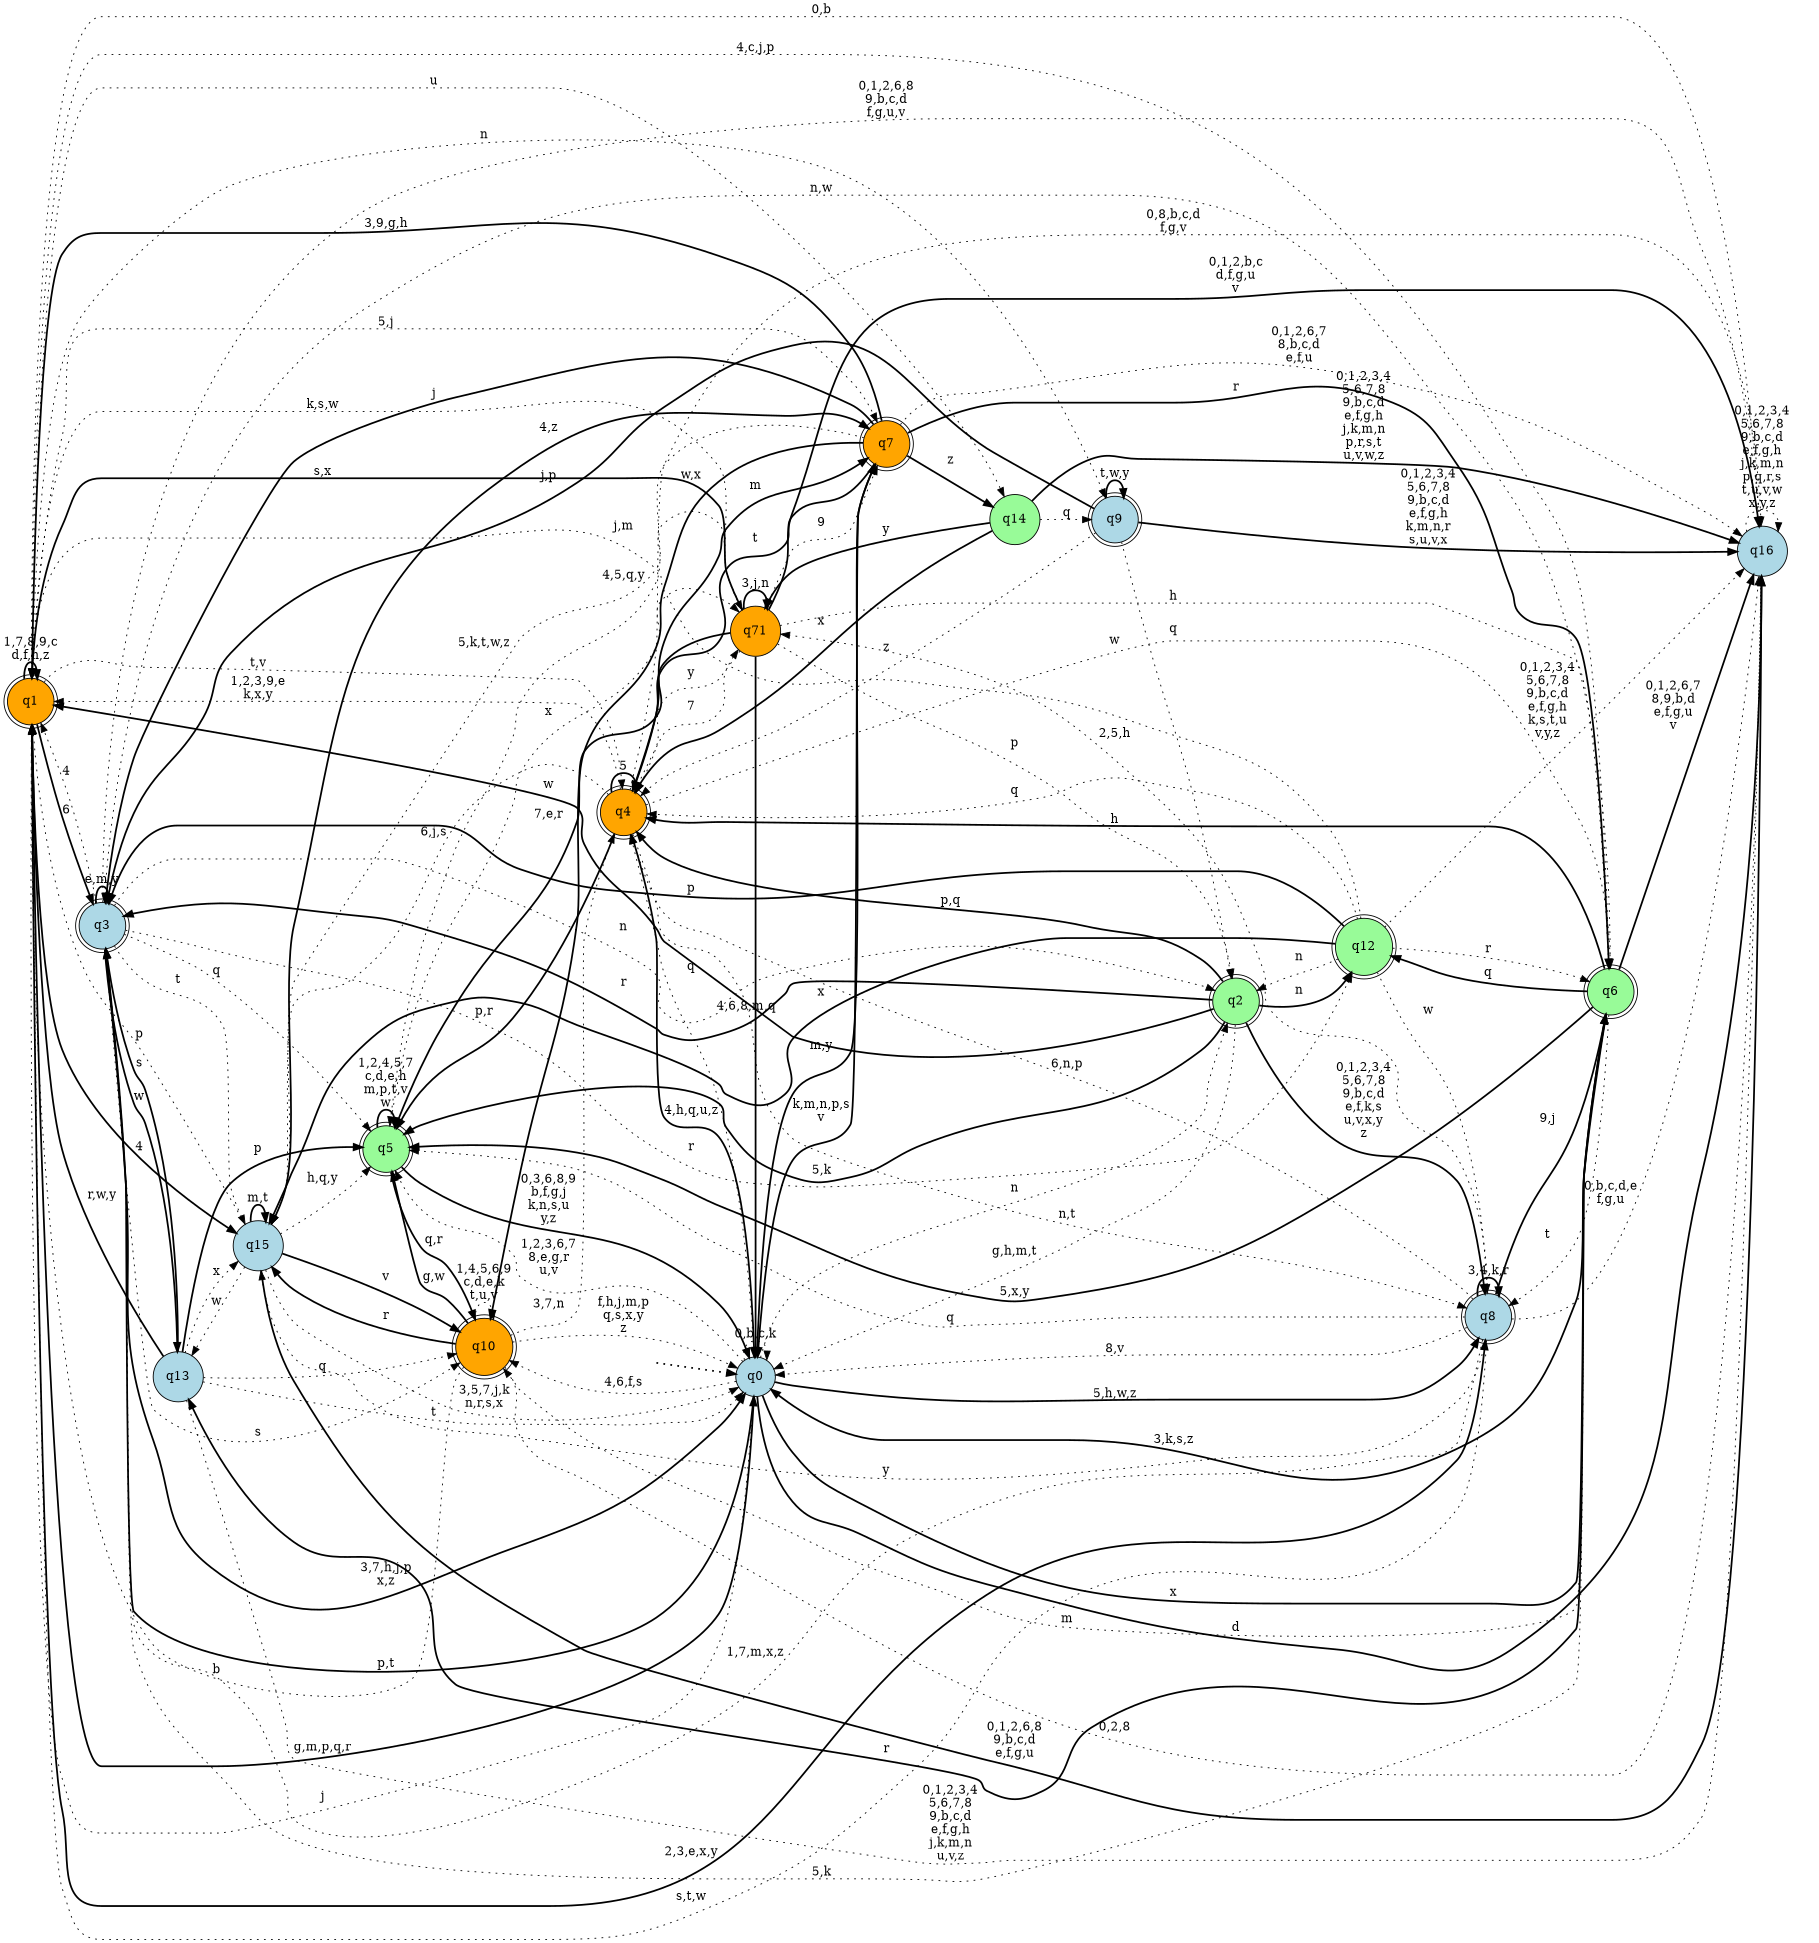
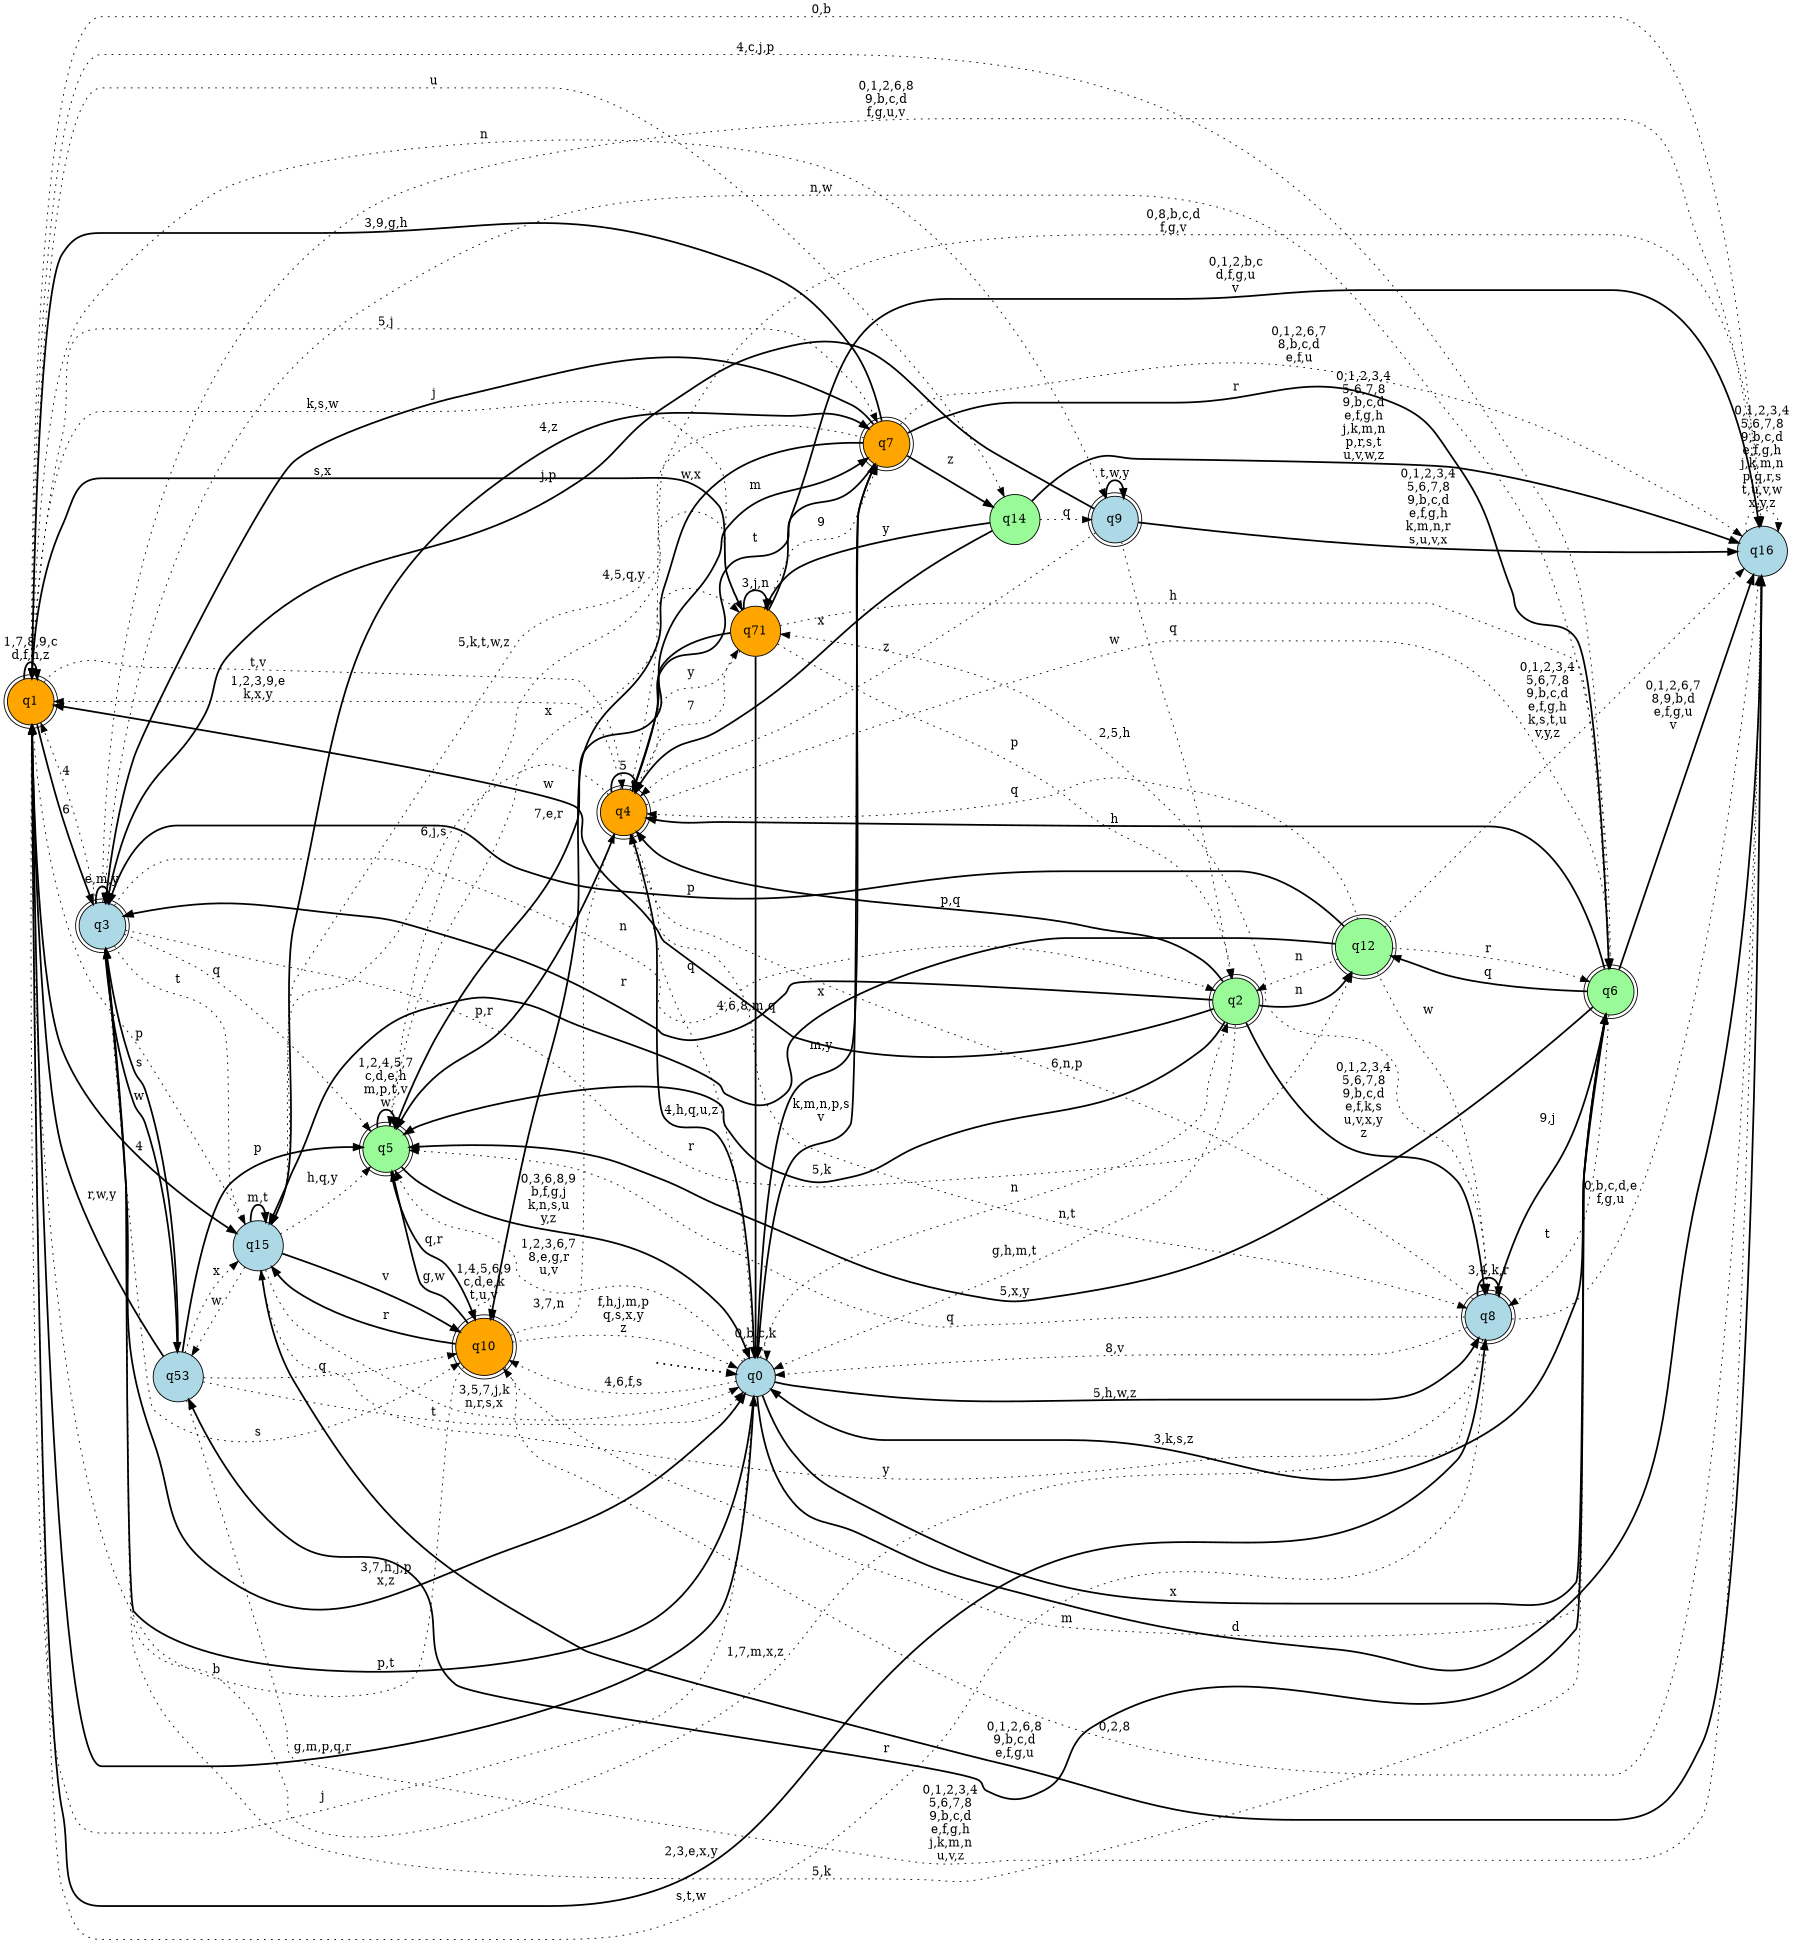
edge "q12" -> "q1": removed, label "j,m"
node "q13": label "q13" -> "q53"
